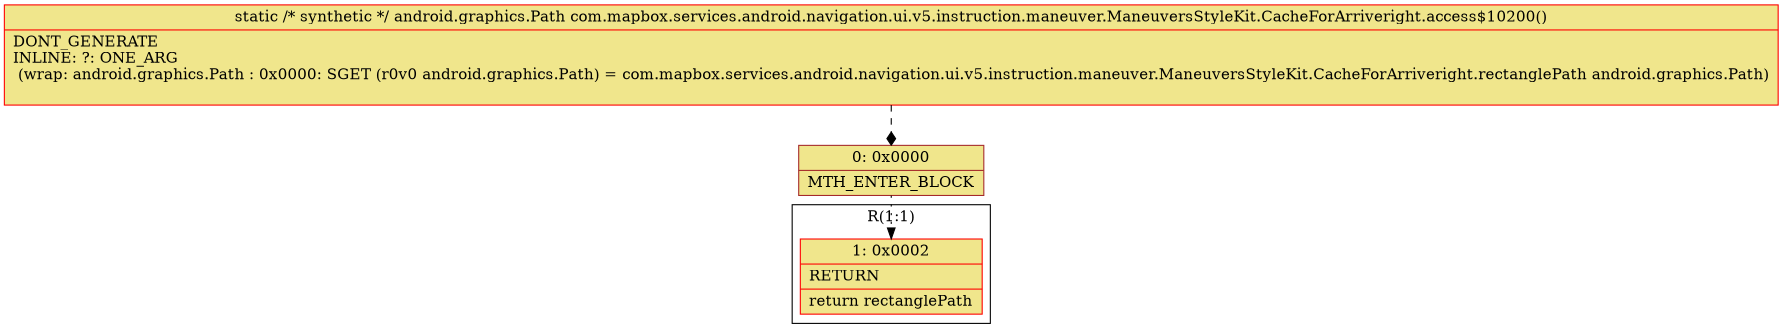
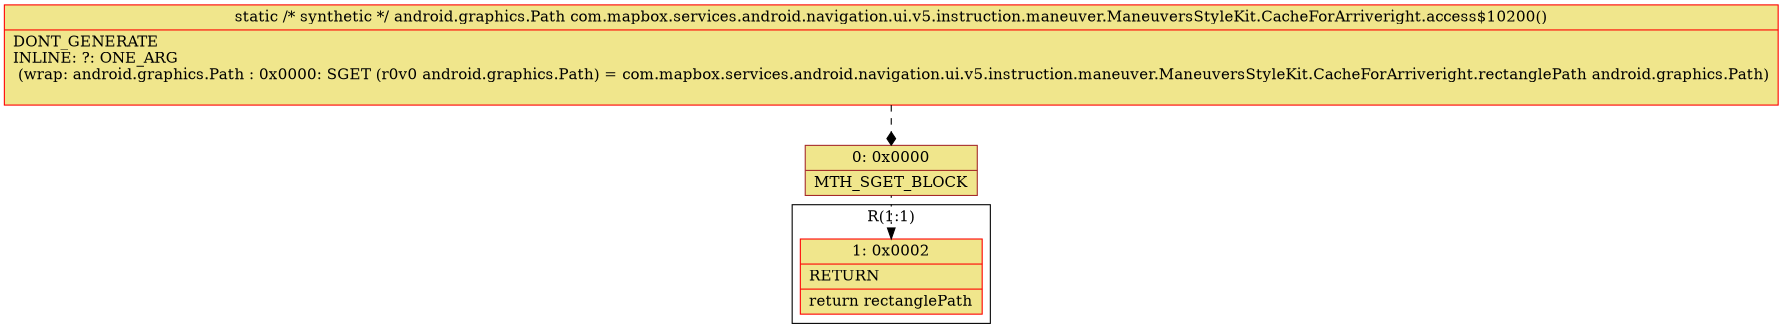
node "0: 0x0000": text "MTH_ENTER_BLOCK" -> "MTH_SGET_BLOCK"
